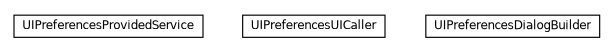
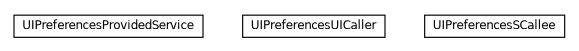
node "UIPreferencesSCallee": added
node "UIPreferencesDialogBuilder": removed
